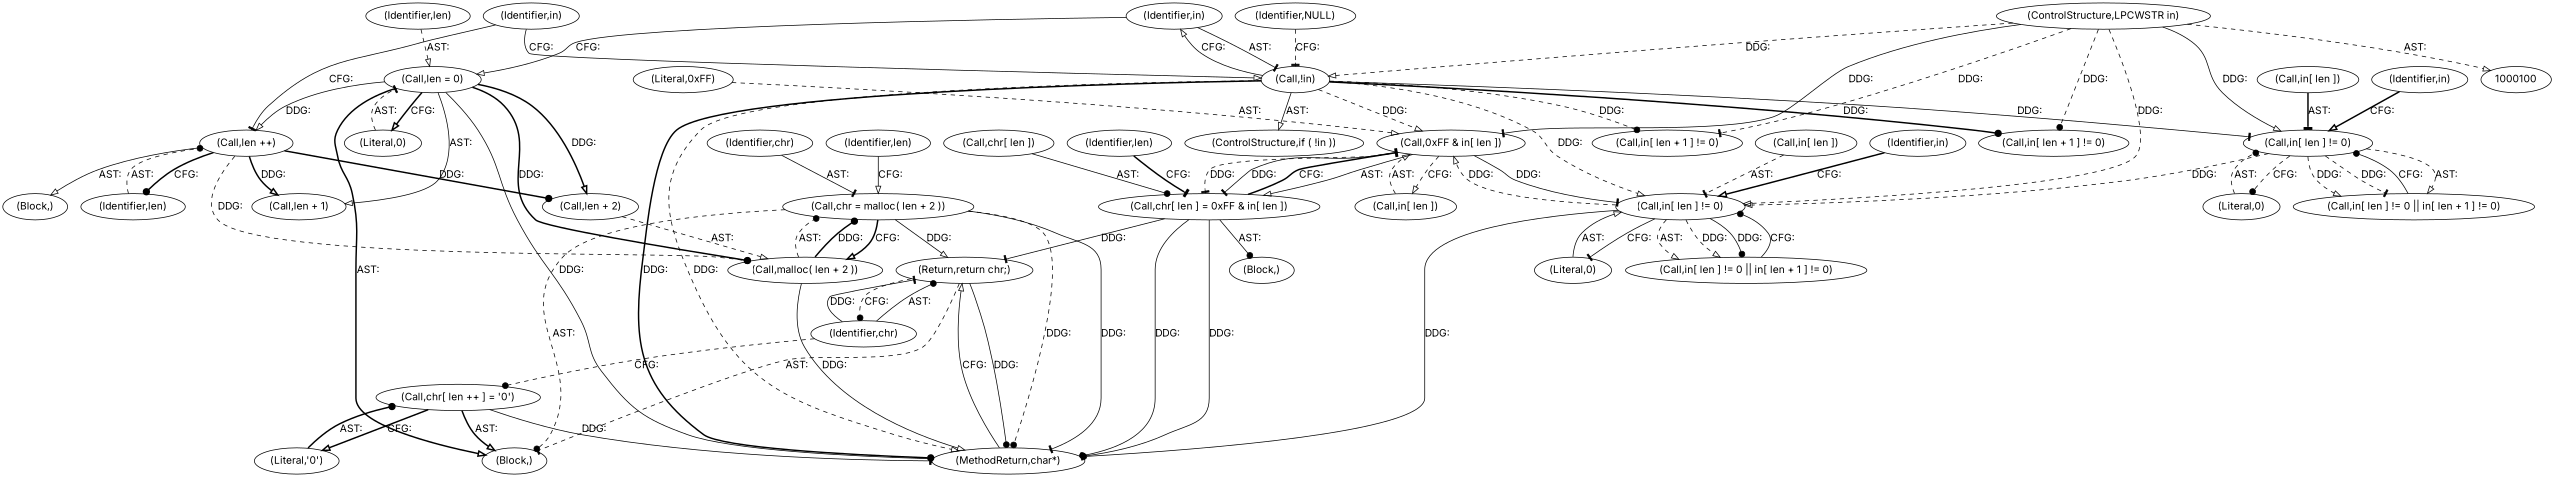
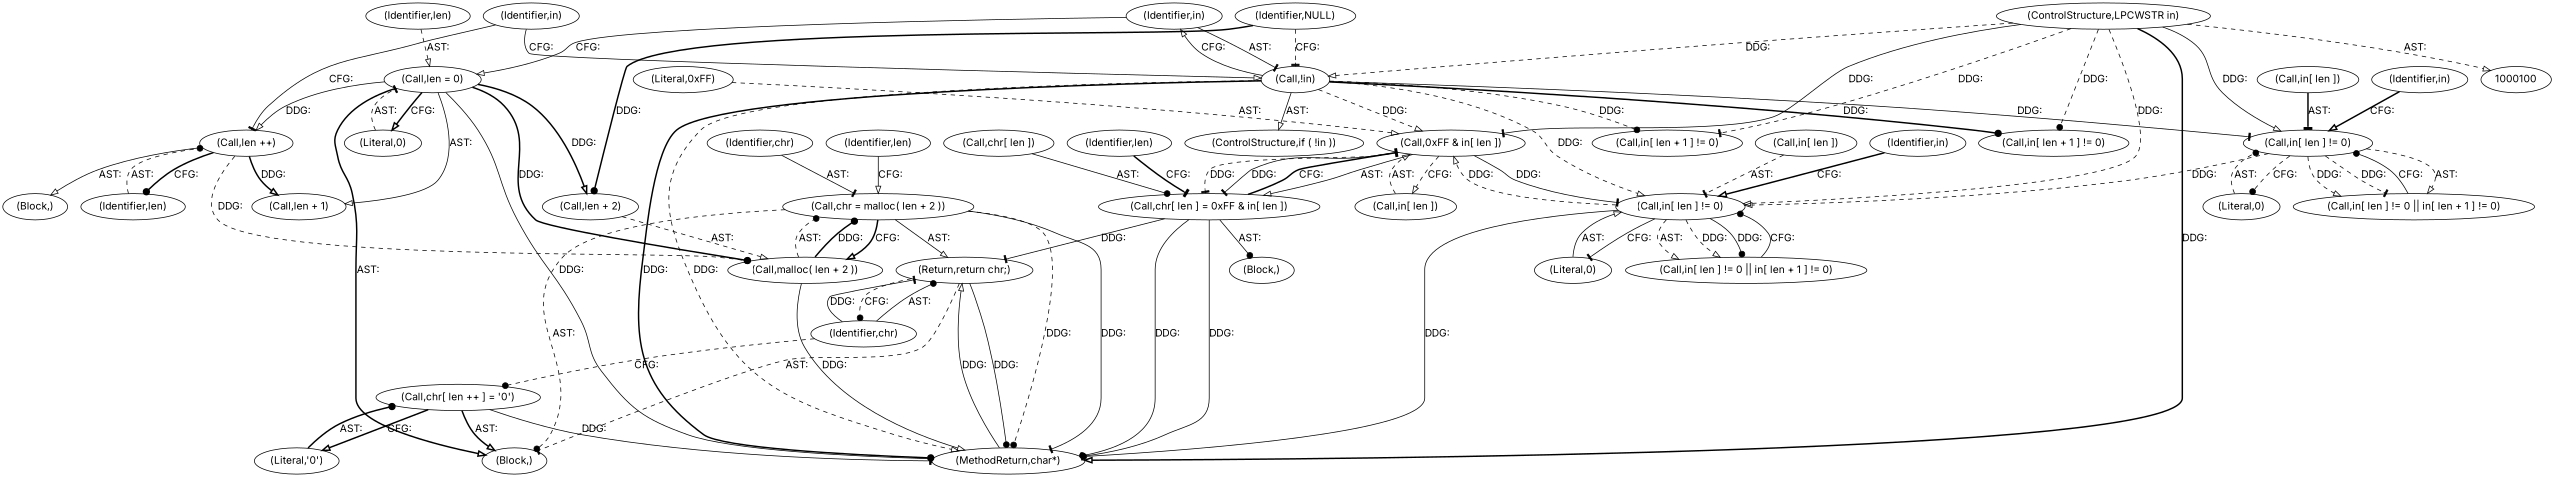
edge "(Call,len ++)" -> "(Call,len + 2)": now "(Identifier,NULL)" -> "(Call,len + 2)"
edge "(Call,chr = malloc( len + 2 ))" -> "(Return,return chr;)": label "DDG: " -> "AST: "
edge "(MethodReturn,char*)" -> "(Return,return chr;)": label "CFG: " -> "DDG: "
edge "(ControlStructure,LPCWSTR in)" -> "(MethodReturn,char*)": added, label "DDG:"
